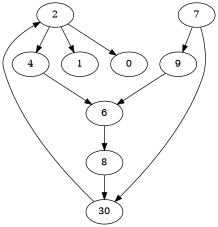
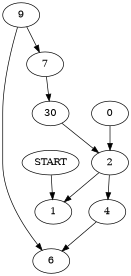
edge "7" -> "9": reversed
edge "2" -> "0": reversed
node "START": added
node "8": removed
